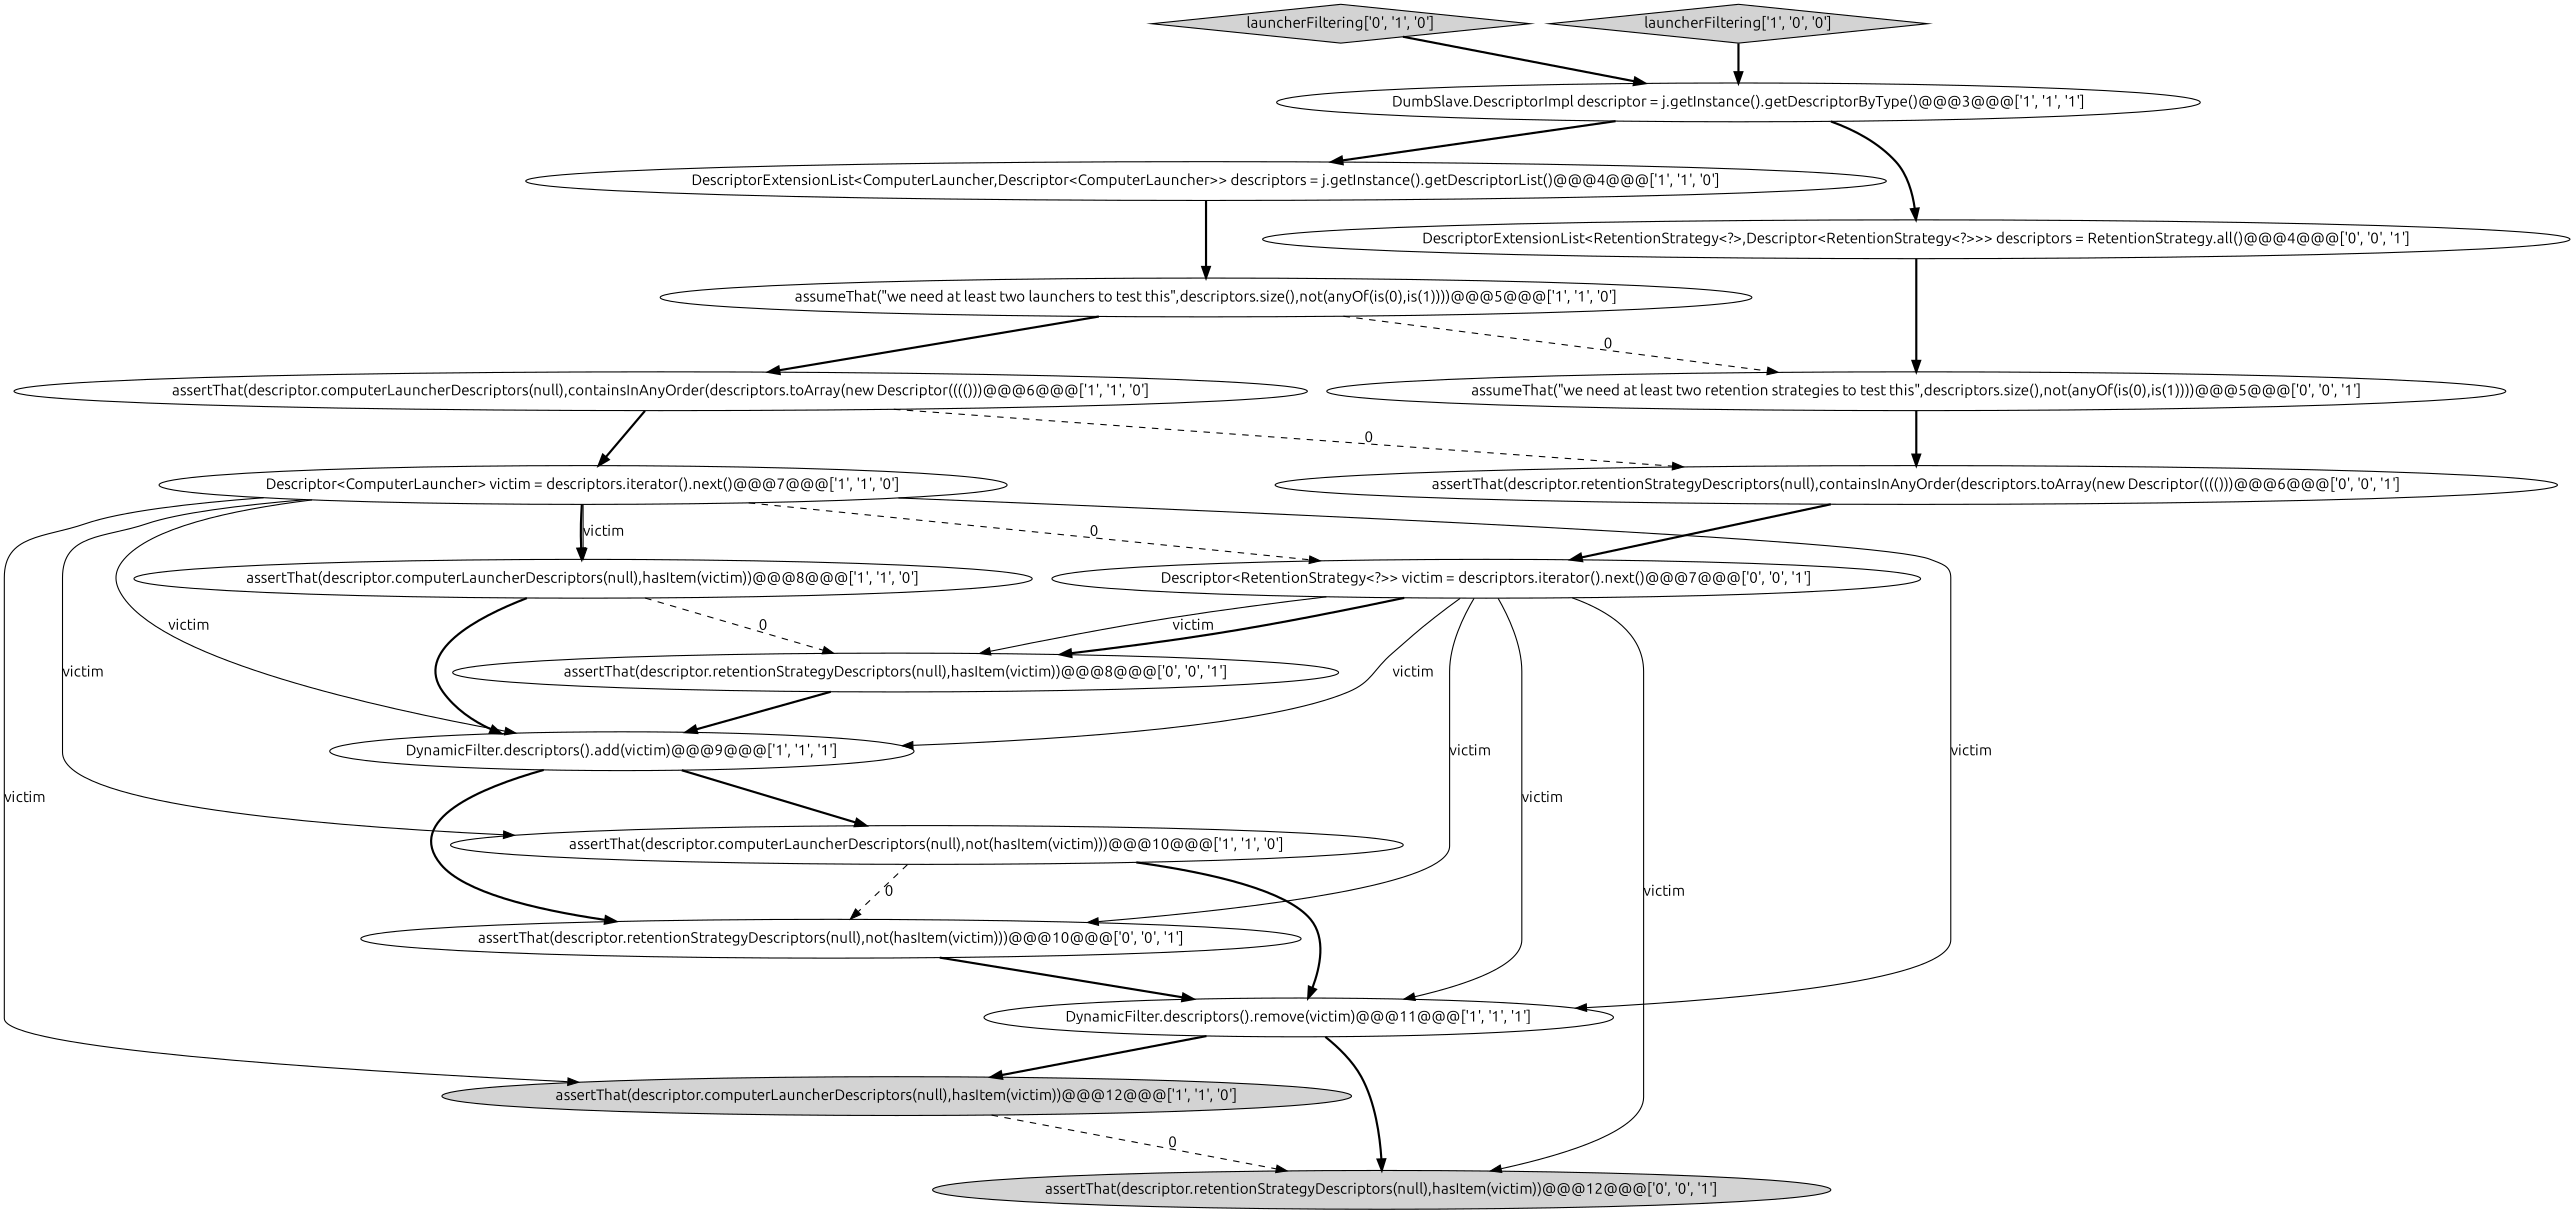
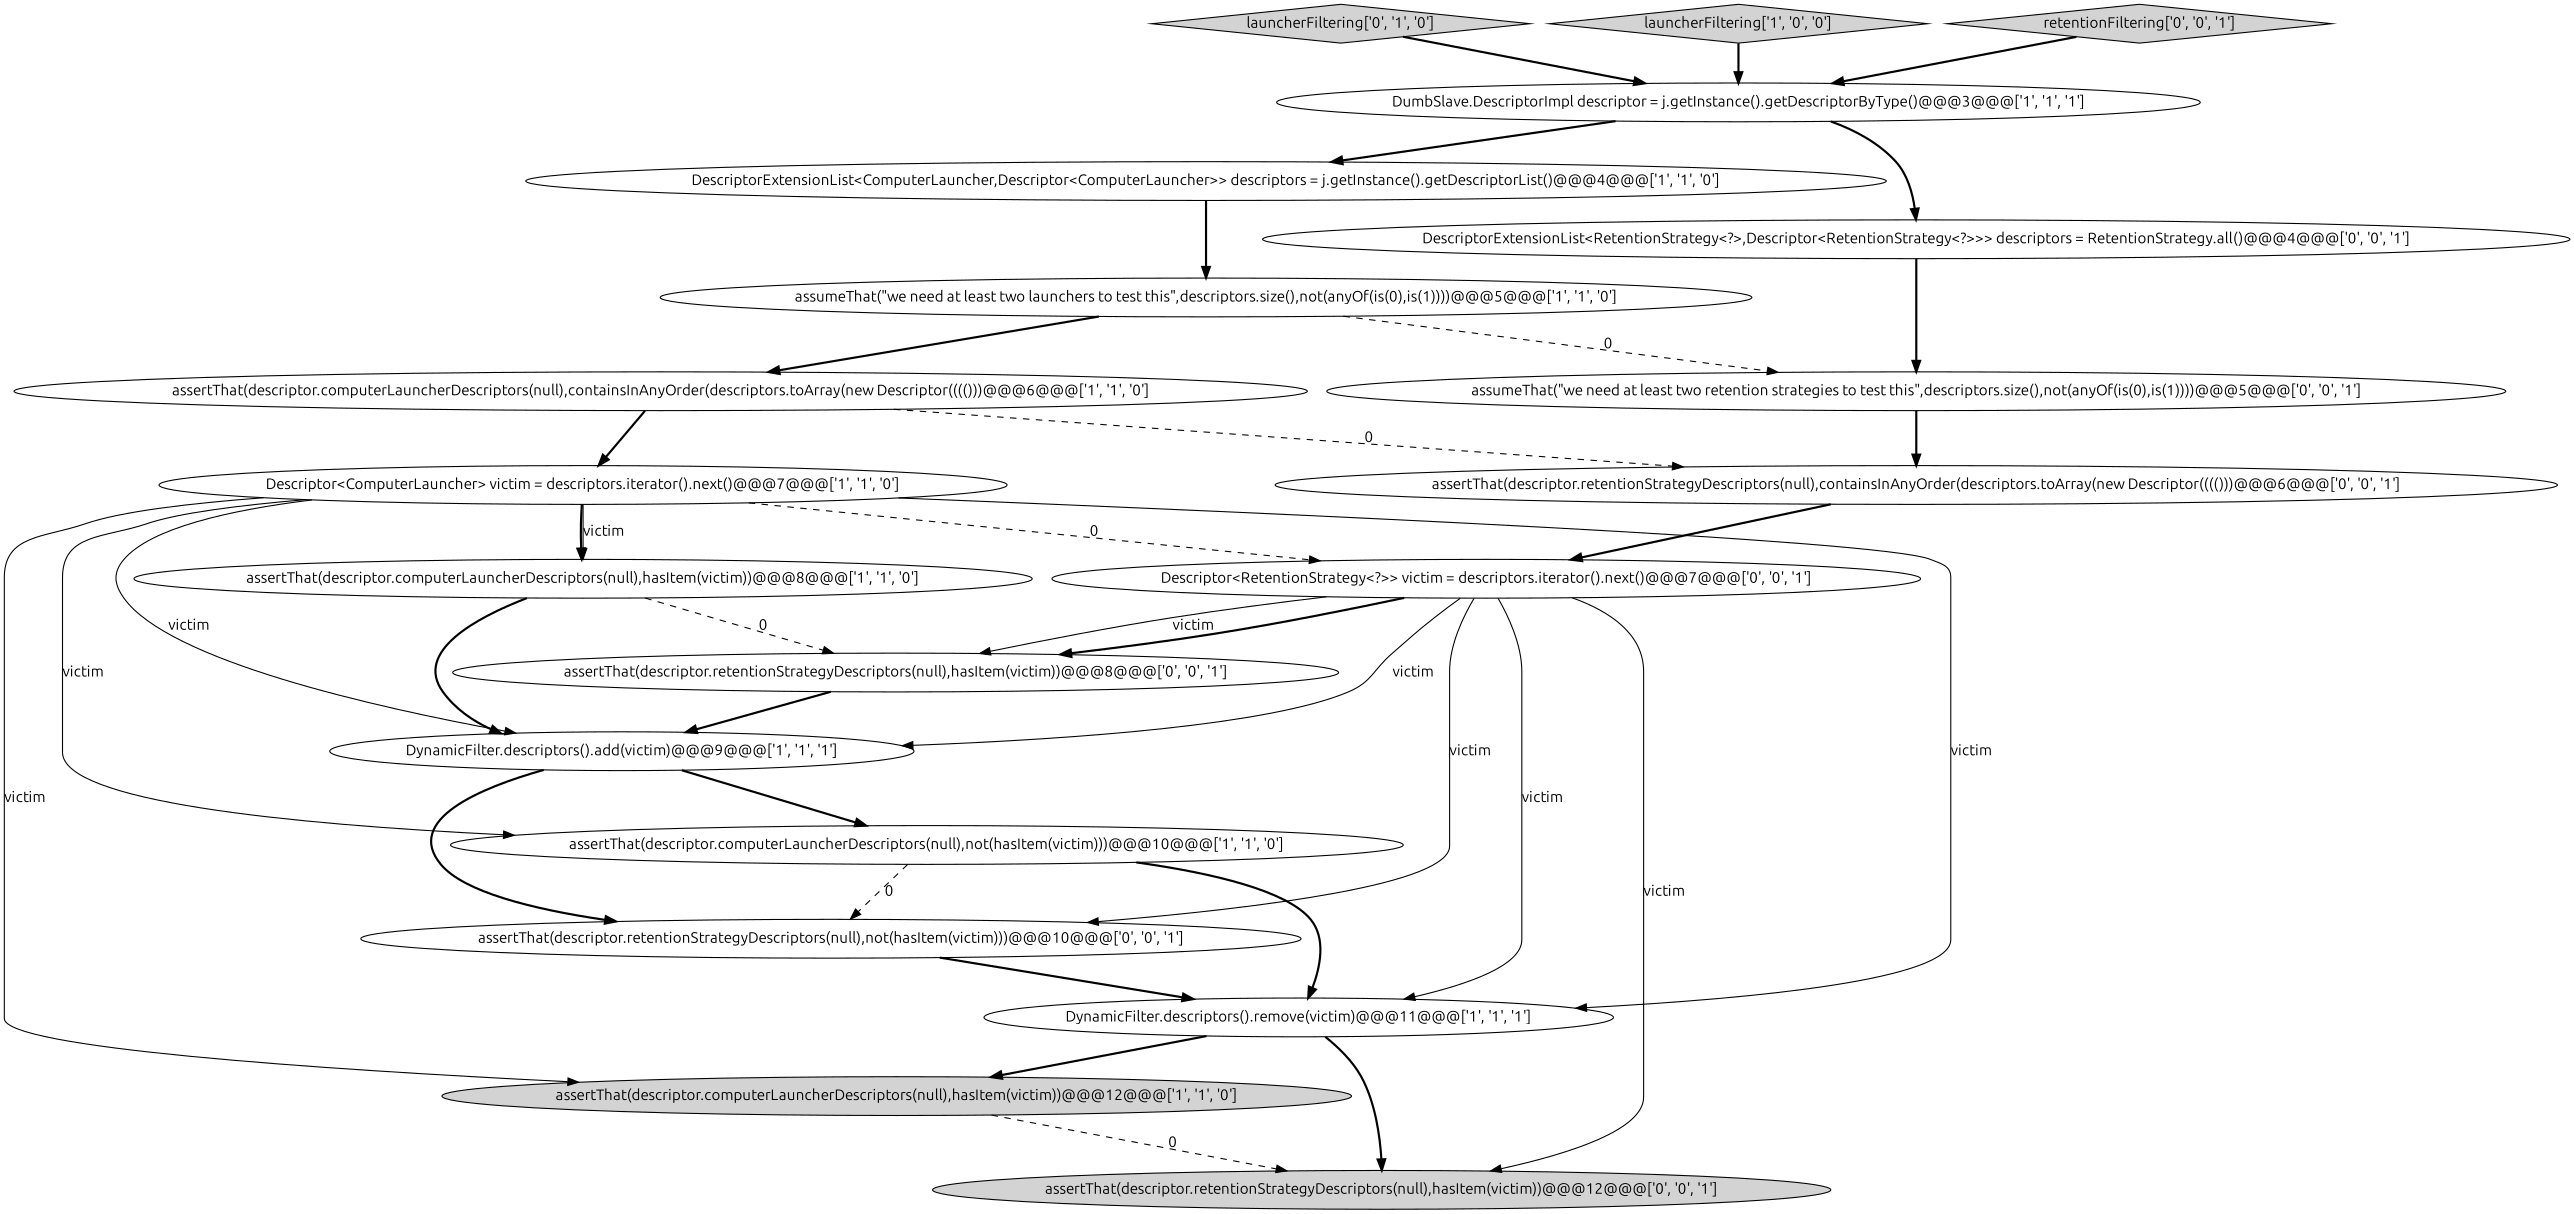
node "retentionFiltering['0', '0', '1']": added
